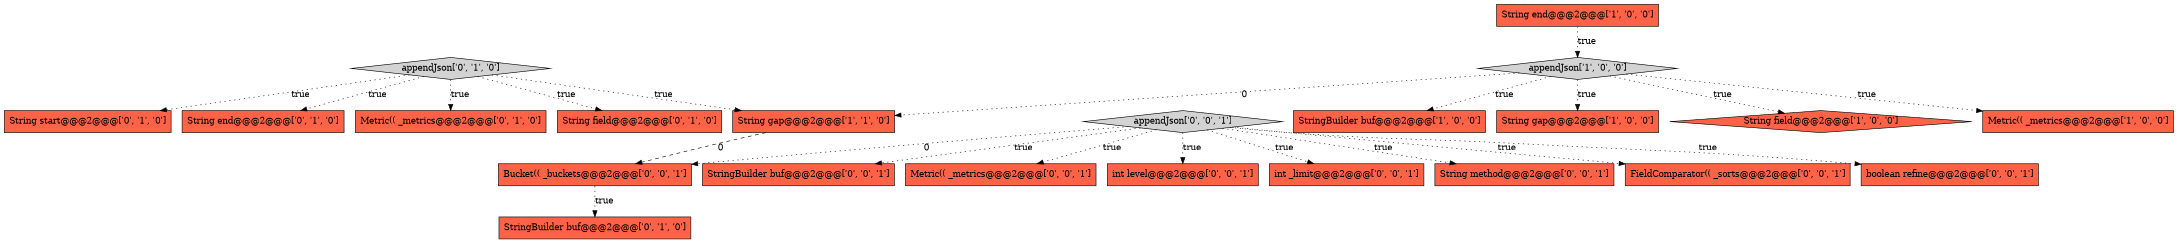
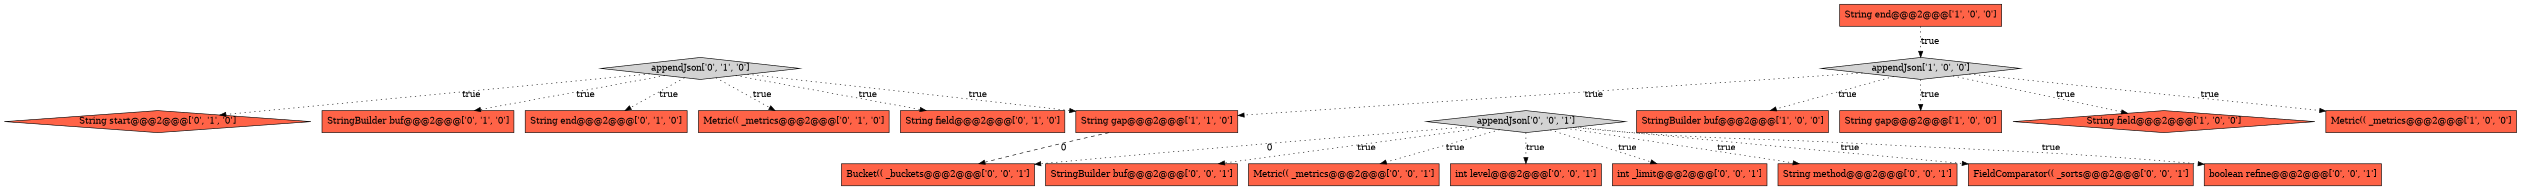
edge "appendJson['1', '0', '0']" -> "String gap@@@2@@@['1', '1', '0']": label "0" -> "true"
node "String start@@@2@@@['0', '1', '0']": shape box -> diamond
edge "Bucket(( _buckets@@@2@@@['0', '0', '1']" -> "StringBuilder buf@@@2@@@['0', '1', '0']": now "appendJson['0', '1', '0']" -> "StringBuilder buf@@@2@@@['0', '1', '0']"
